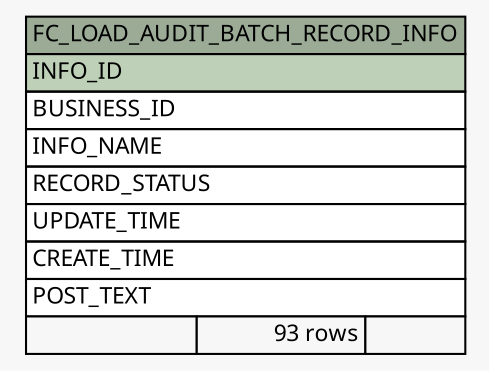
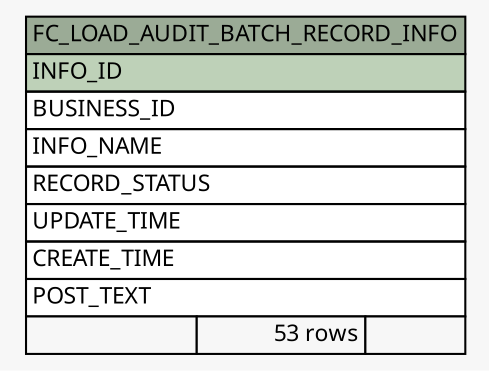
node "FC_LOAD_AUDIT_BATCH_RECORD_INFO": text "93 rows" -> "53 rows"
